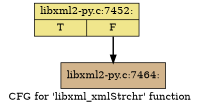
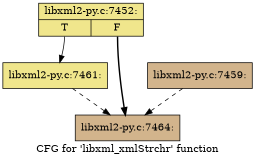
node "libxml2-py.c:7461:": added
node "libxml2-py.c:7459:": added
